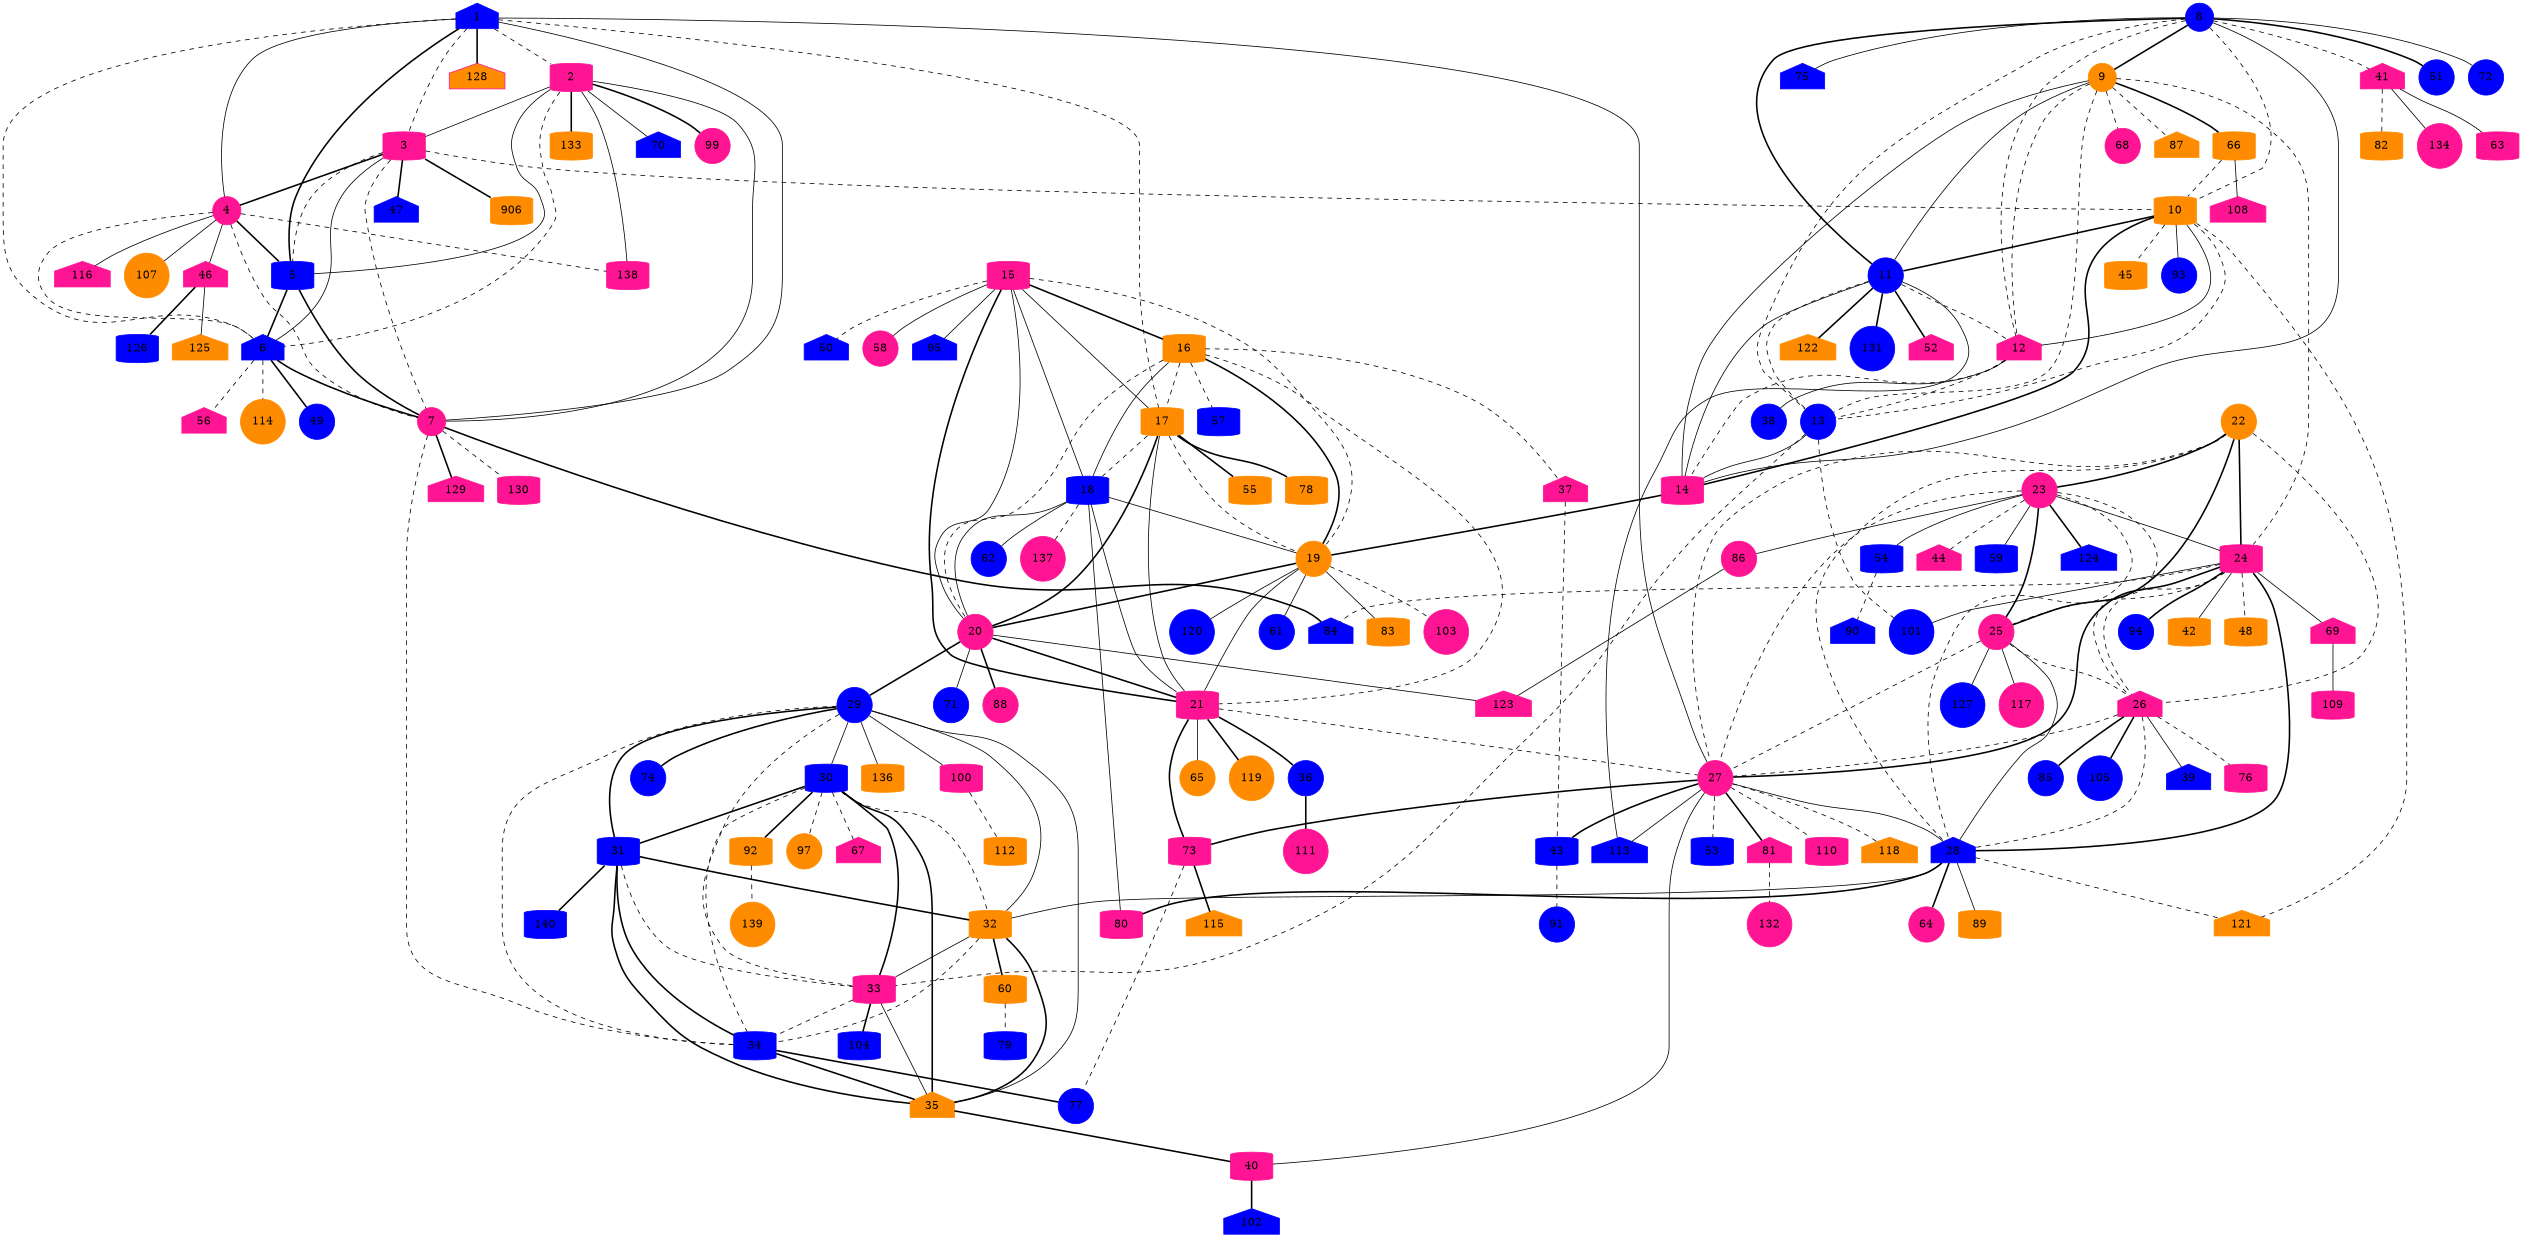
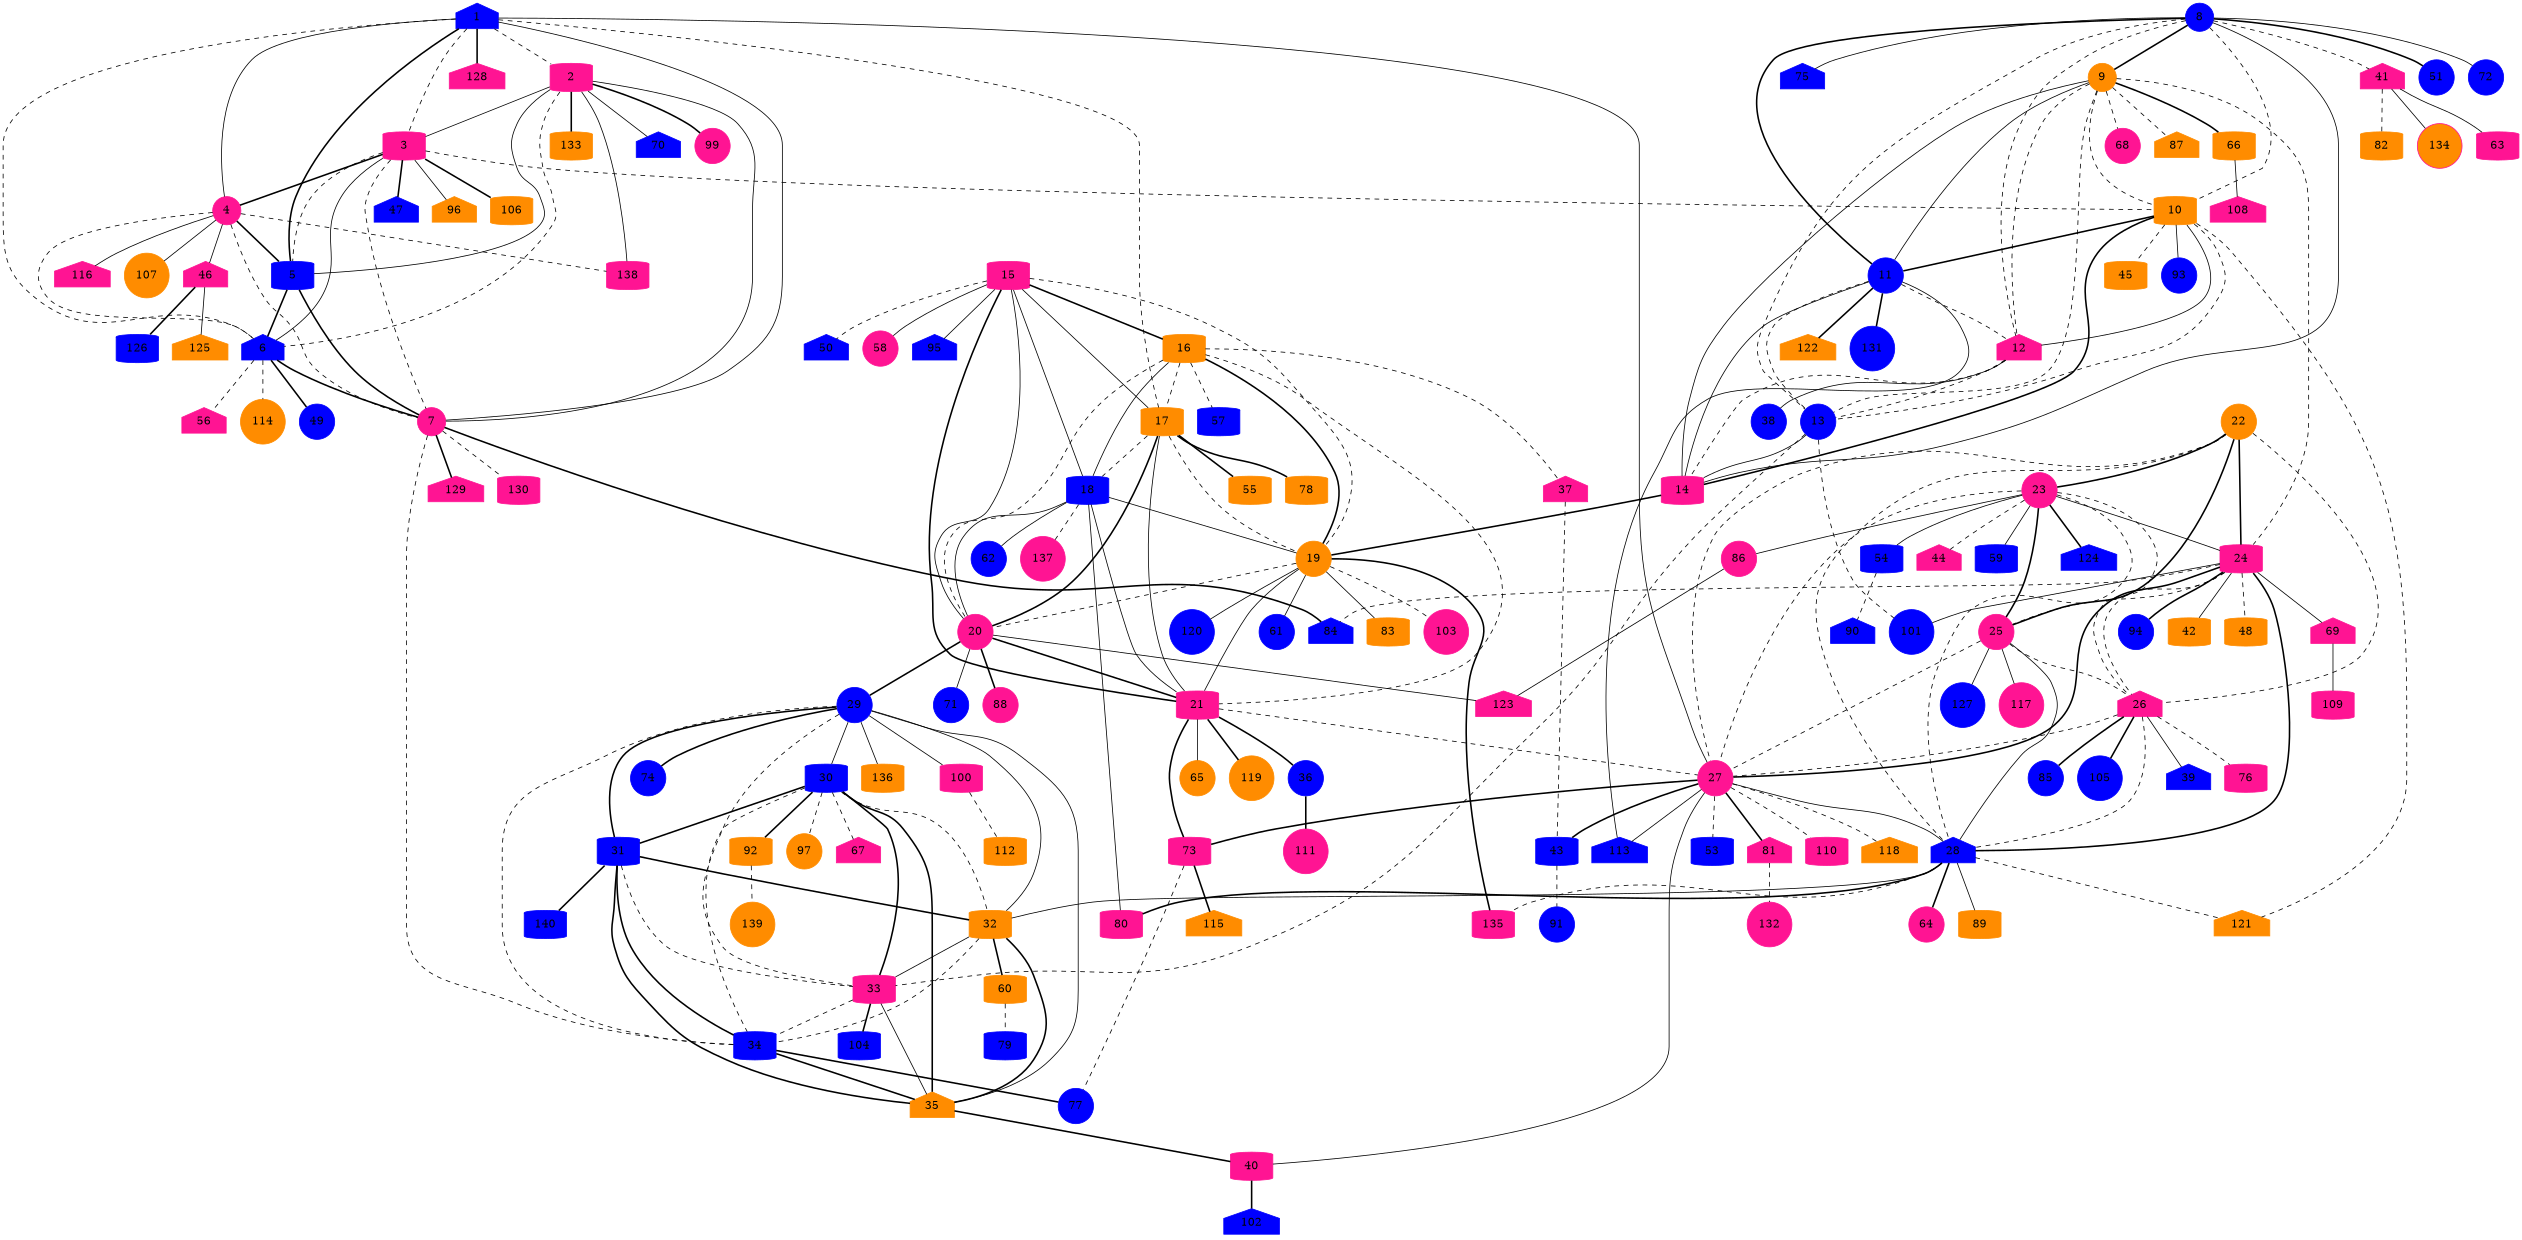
node "128": fillcolor darkorange -> deeppink
node "134": fillcolor deeppink -> darkorange
edge "66" -- "10": now "9" -- "10"
node "96": added
node "906": label "906" -> "106"
node "52": removed
edge "19" -- "20": style bold -> dashed
node "135": added
